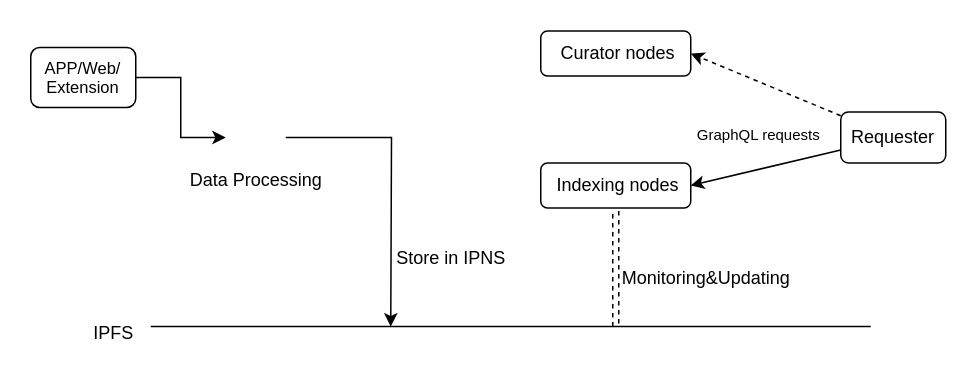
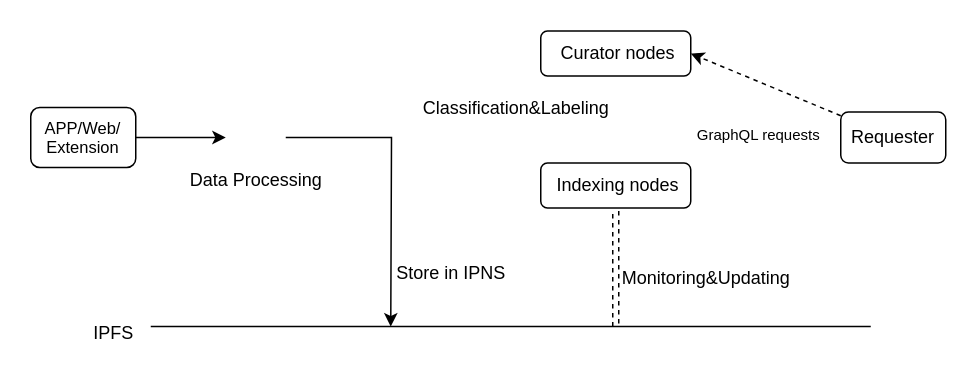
node "APP/Web/ Extension": moved (83, 77) -> (83, 137)
node "Classification&Labeling": added
edge "Requester" -> "Indexing nodes": removed
node "Store in IPNS": moved (451, 259) -> (451, 274)
